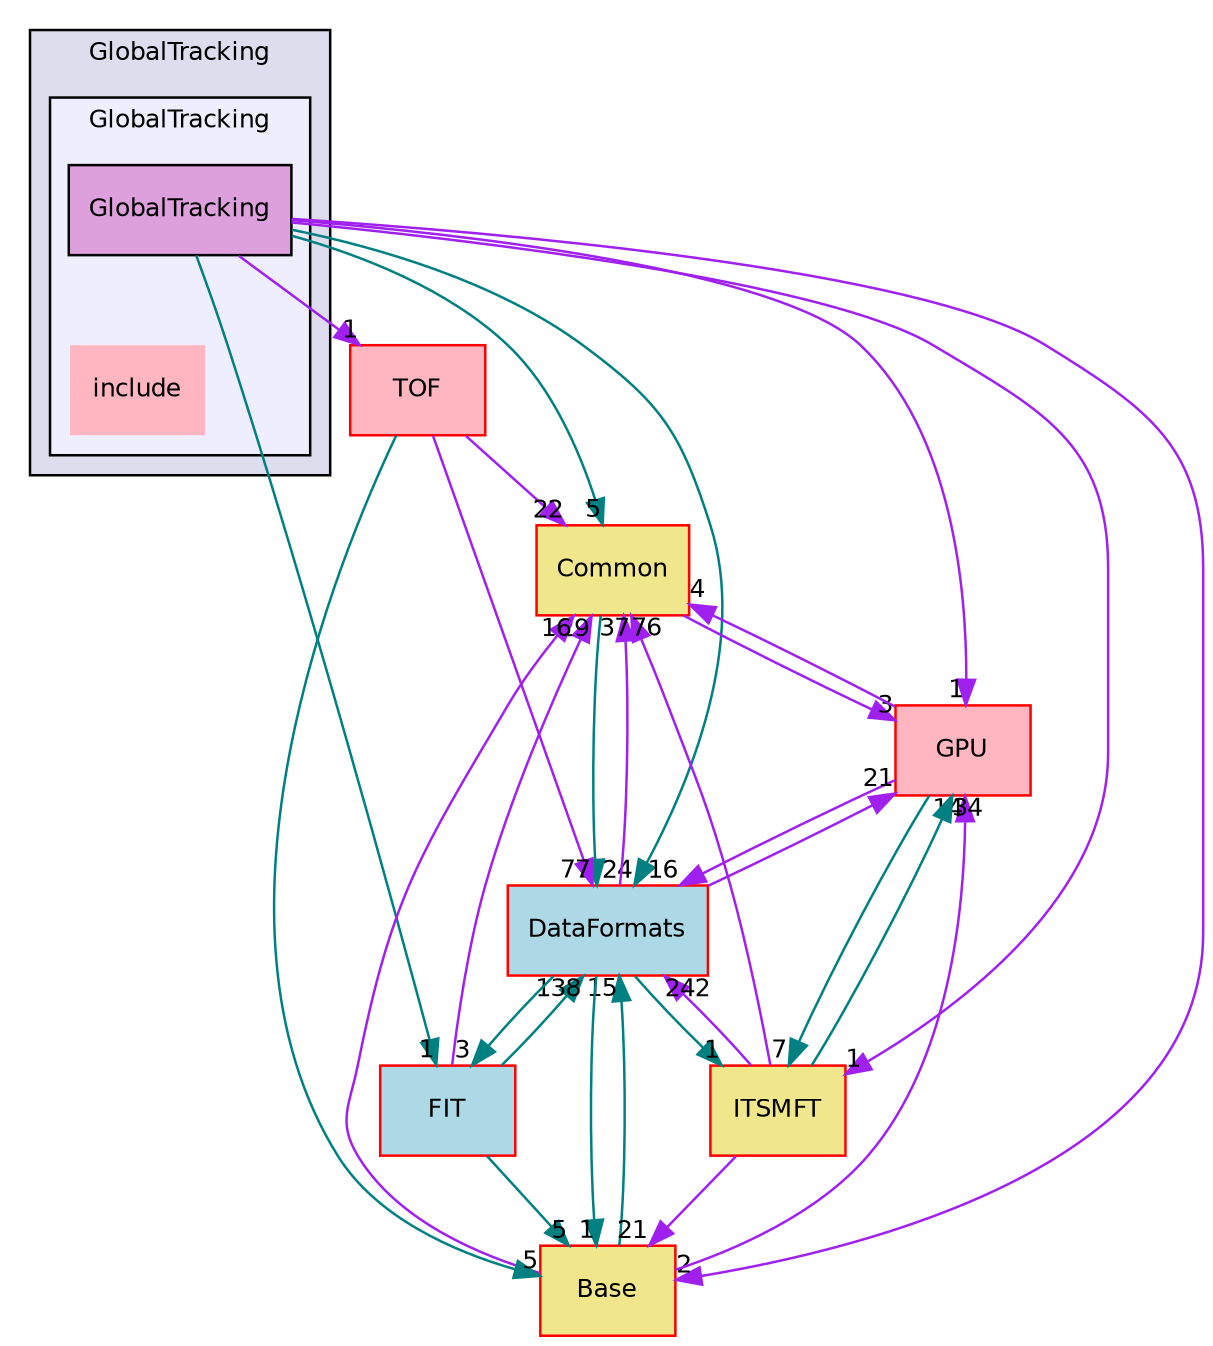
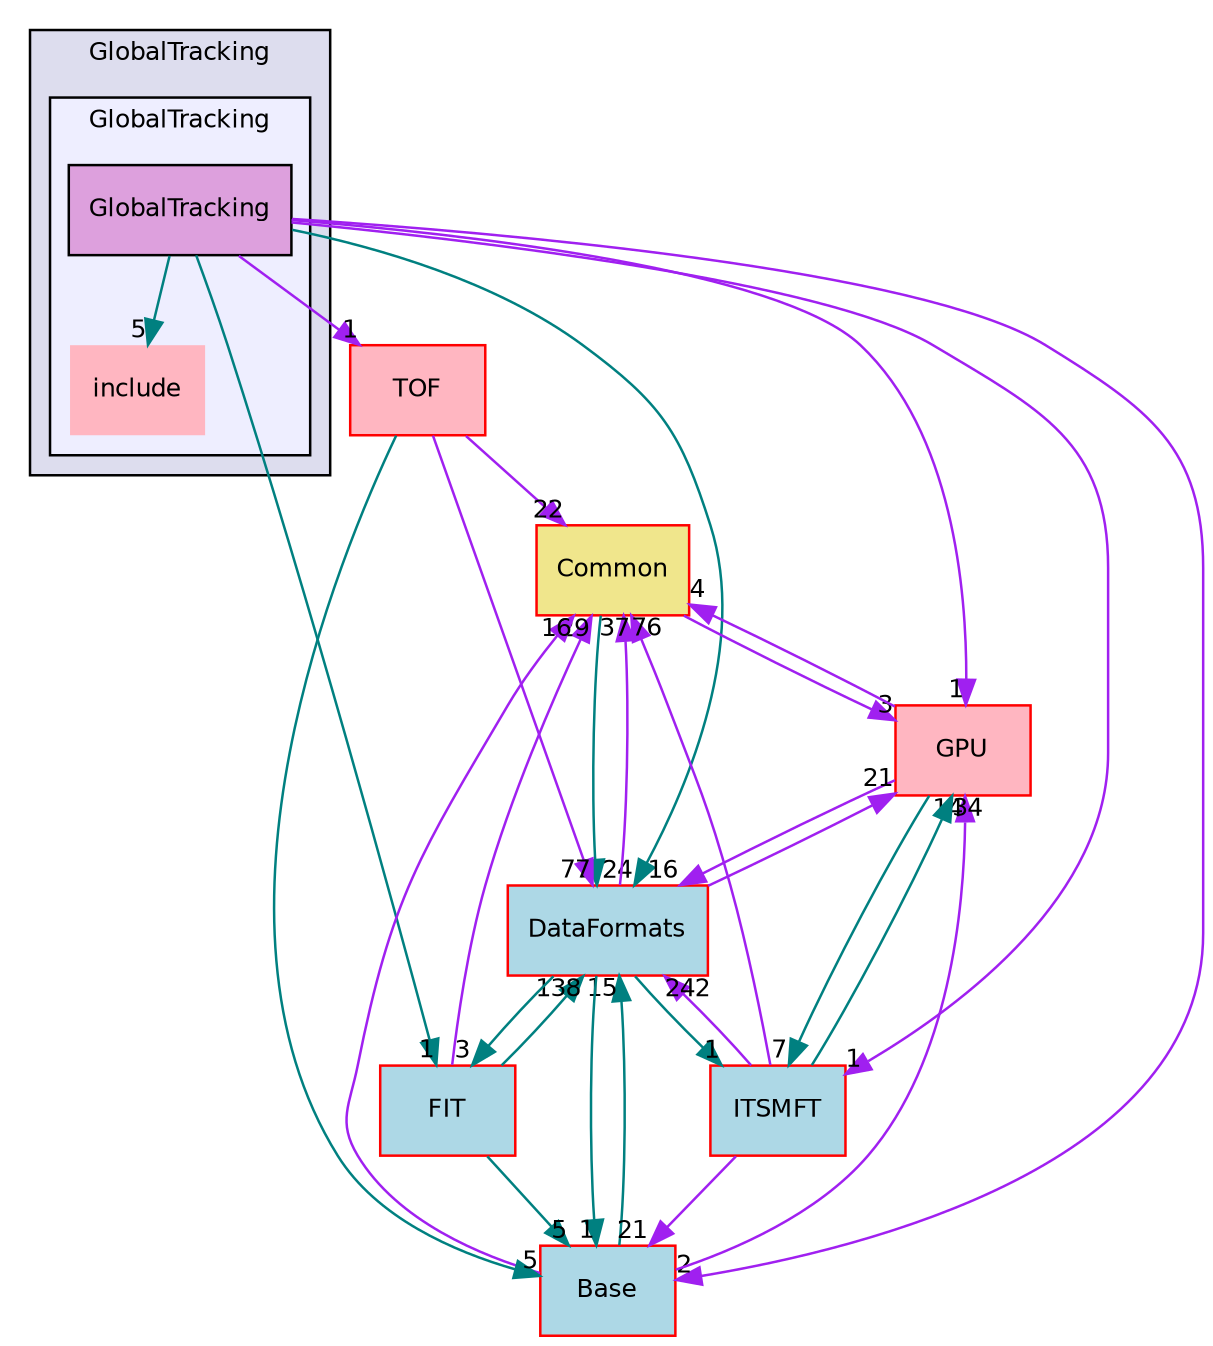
edge "GlobalTracking" -> "Common": now "GlobalTracking" -> "include"
node "ITSMFT": fillcolor khaki -> lightblue
node "Base": fillcolor khaki -> lightblue
